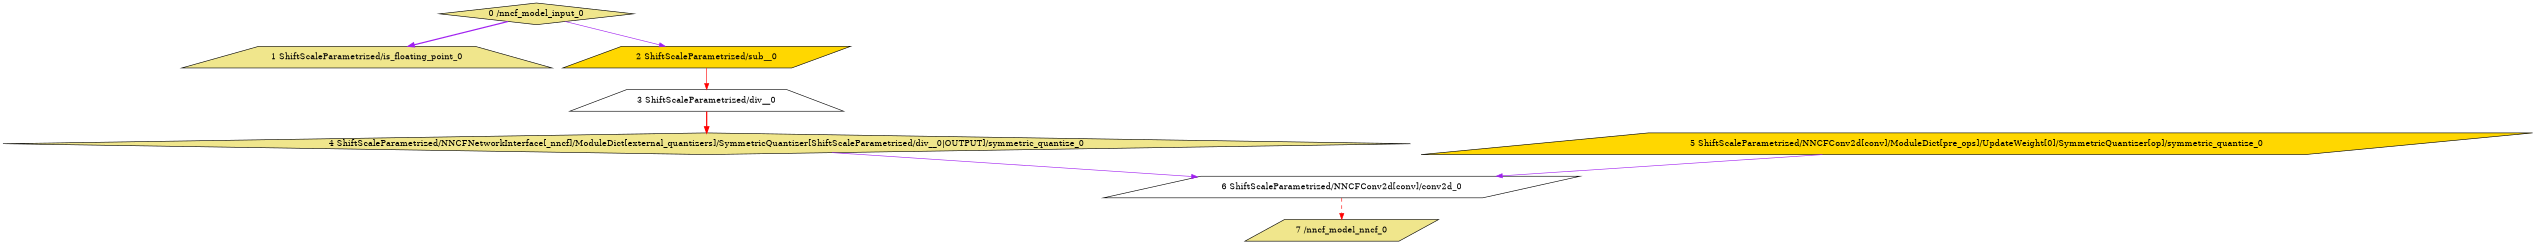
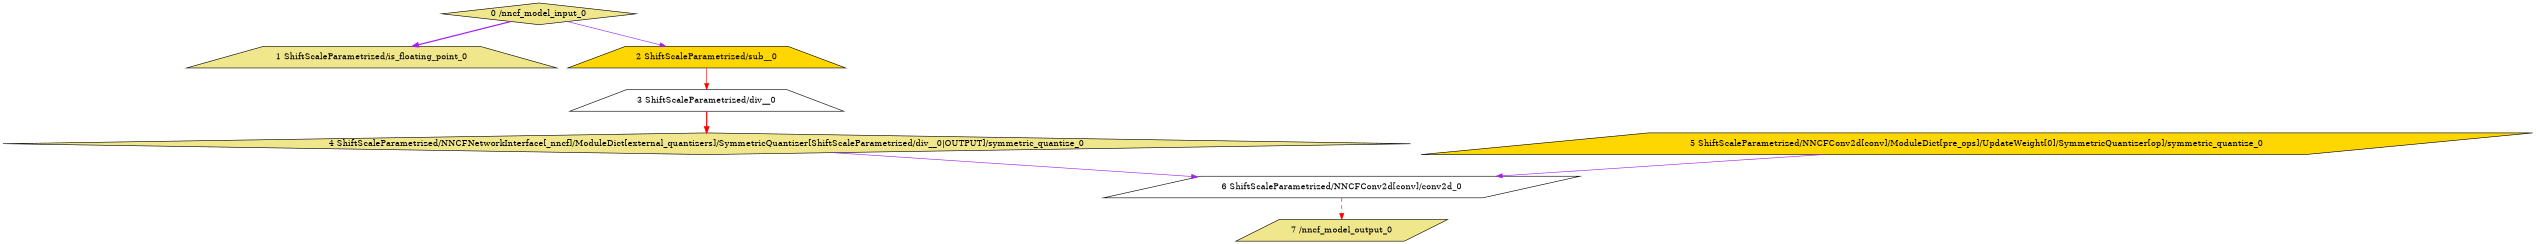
node "2 ShiftScaleParametrized/sub__0": shape parallelogram -> trapezium
node "7 /nncf_model_nncf_0": label "7 /nncf_model_nncf_0" -> "7 /nncf_model_output_0"
